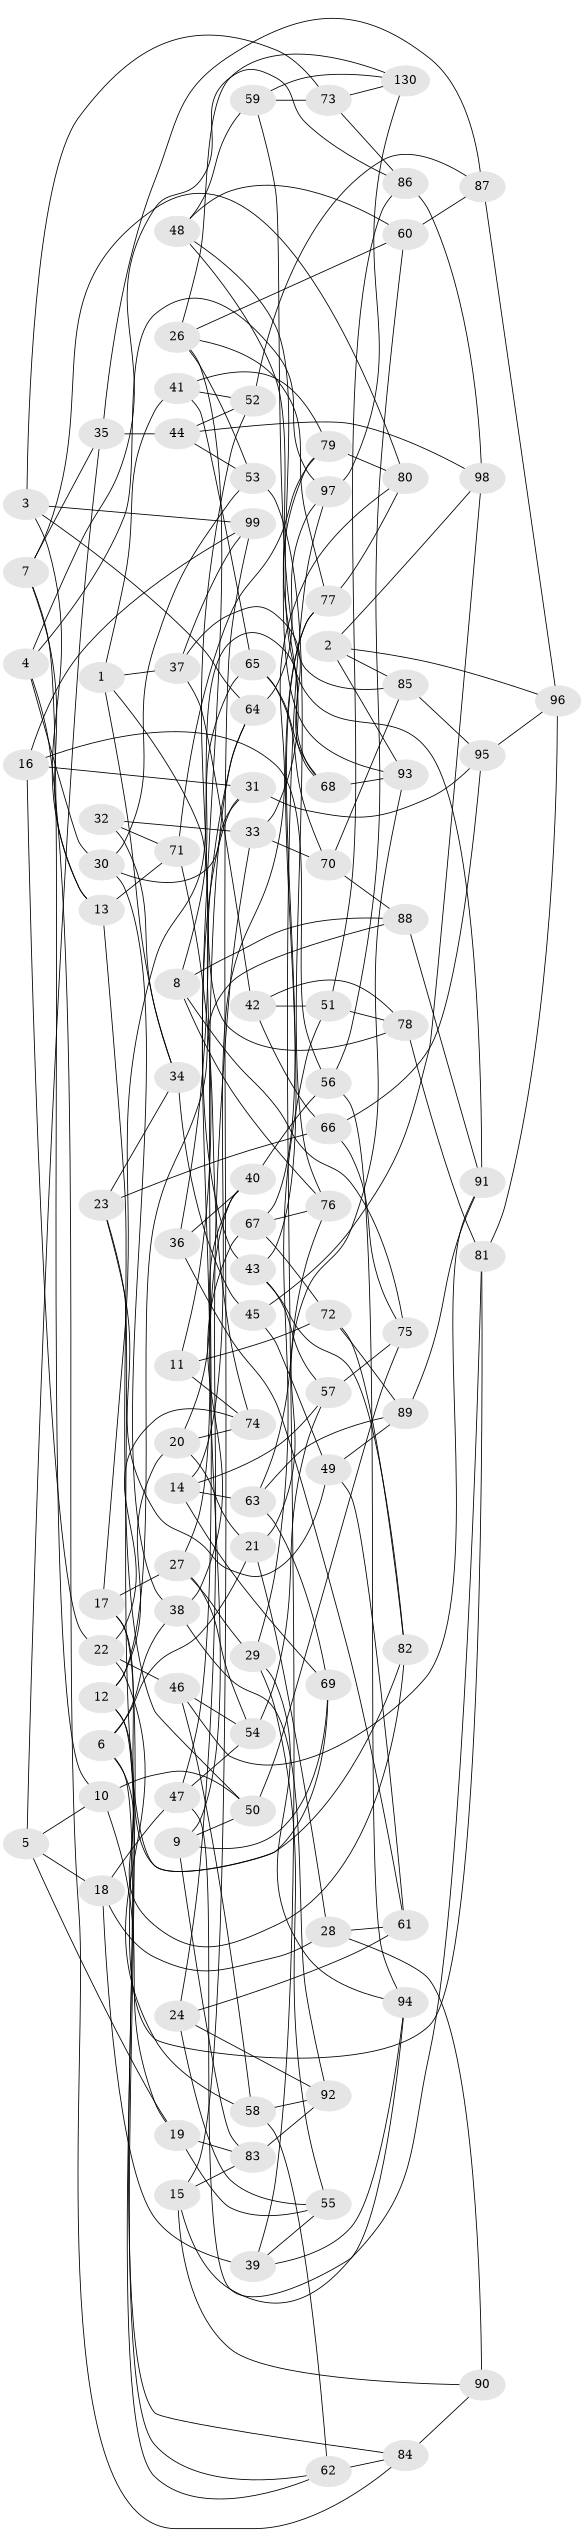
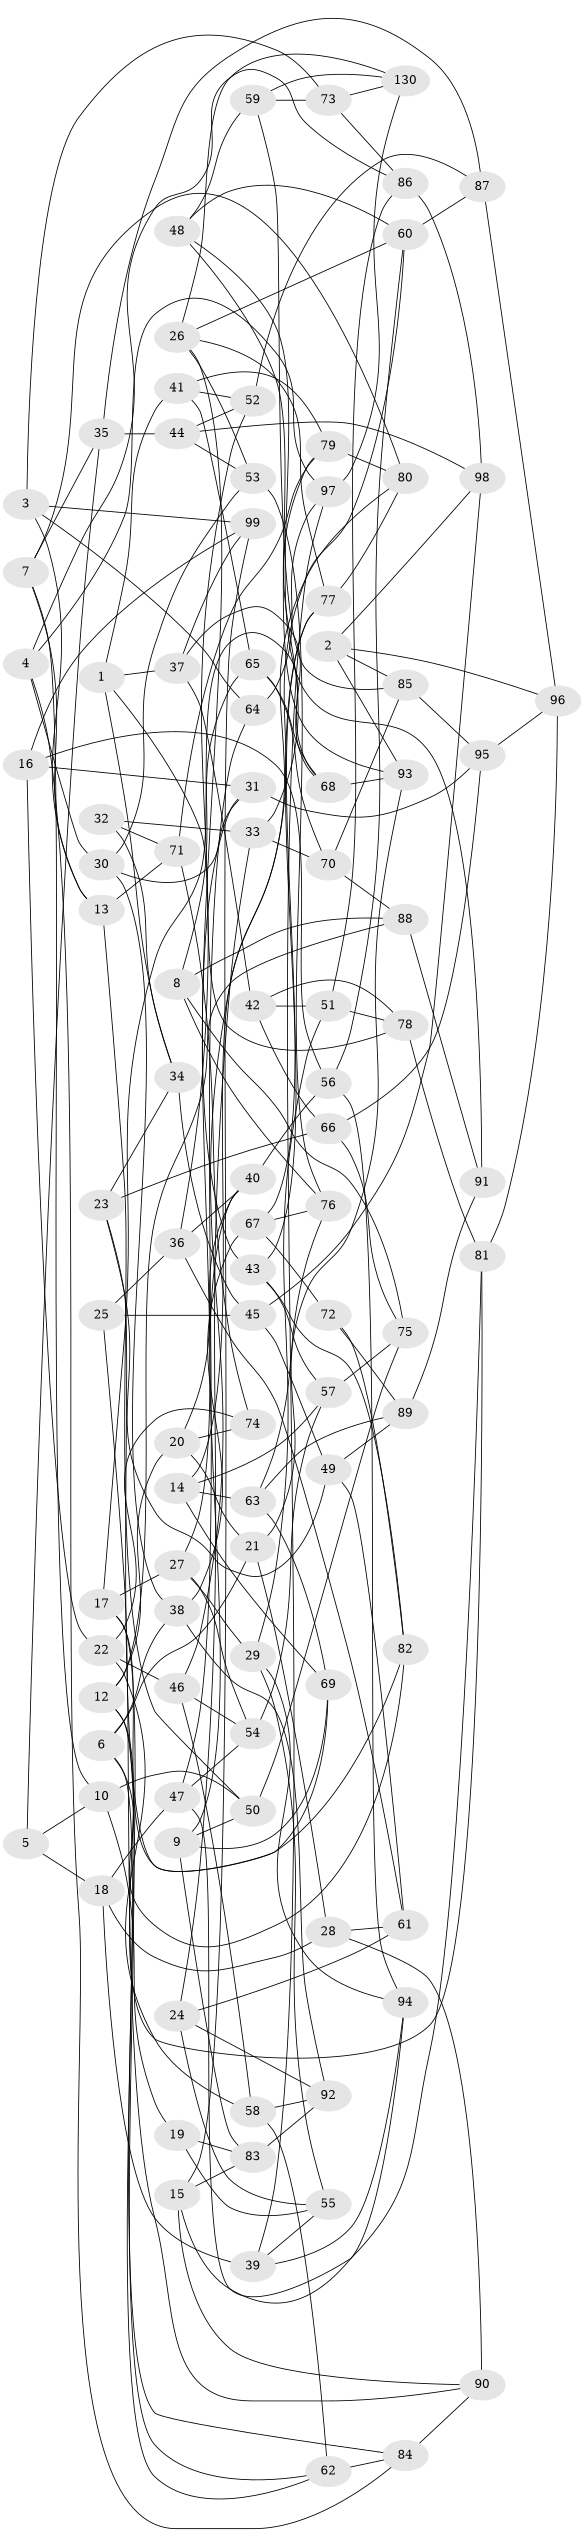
node "25": added
node "11": removed
edge "91" -- "46": now "60" -- "46"
edge "5" -- "19": removed
